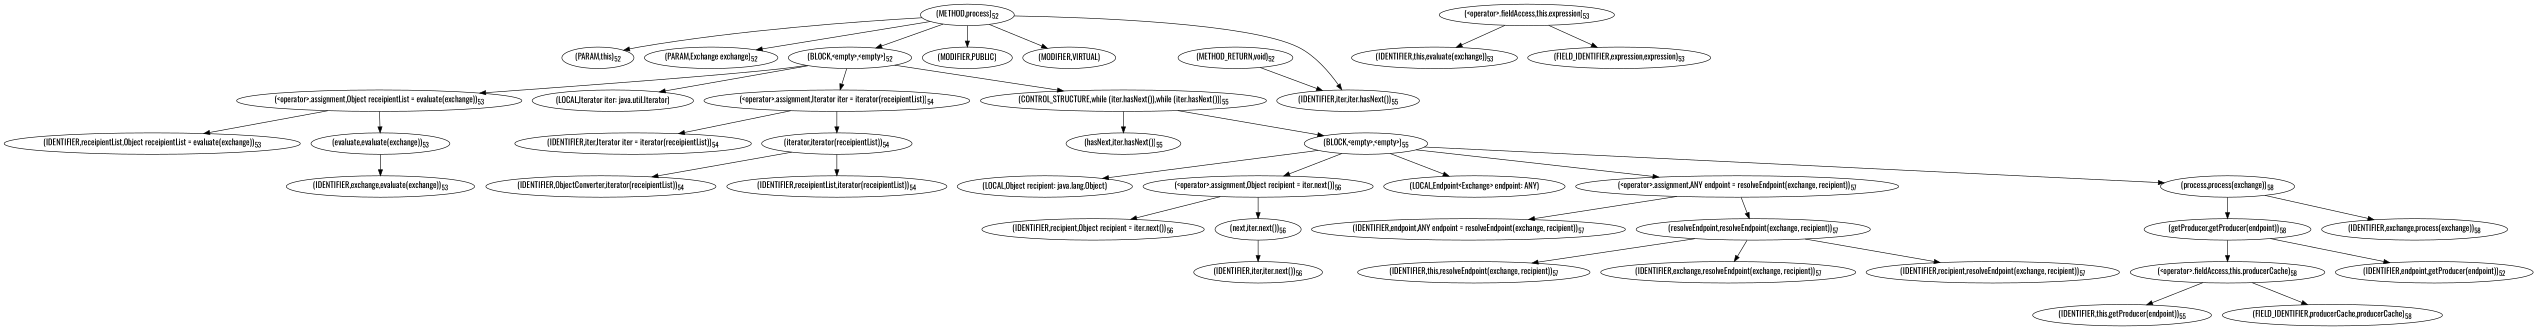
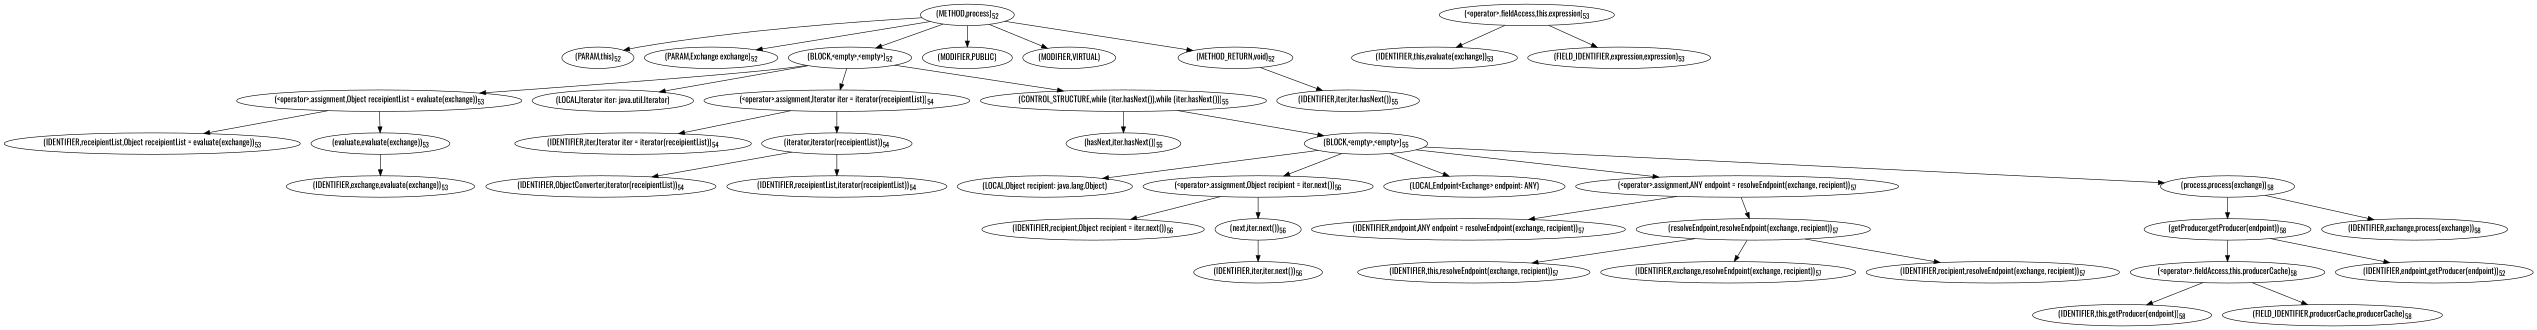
edge "(METHOD,process)" -> "(IDENTIFIER,iter,iter.hasNext())": now "(METHOD,process)" -> "(METHOD_RETURN,void)"
node "(IDENTIFIER,this,getProducer(endpoint))": text "55" -> "58"
